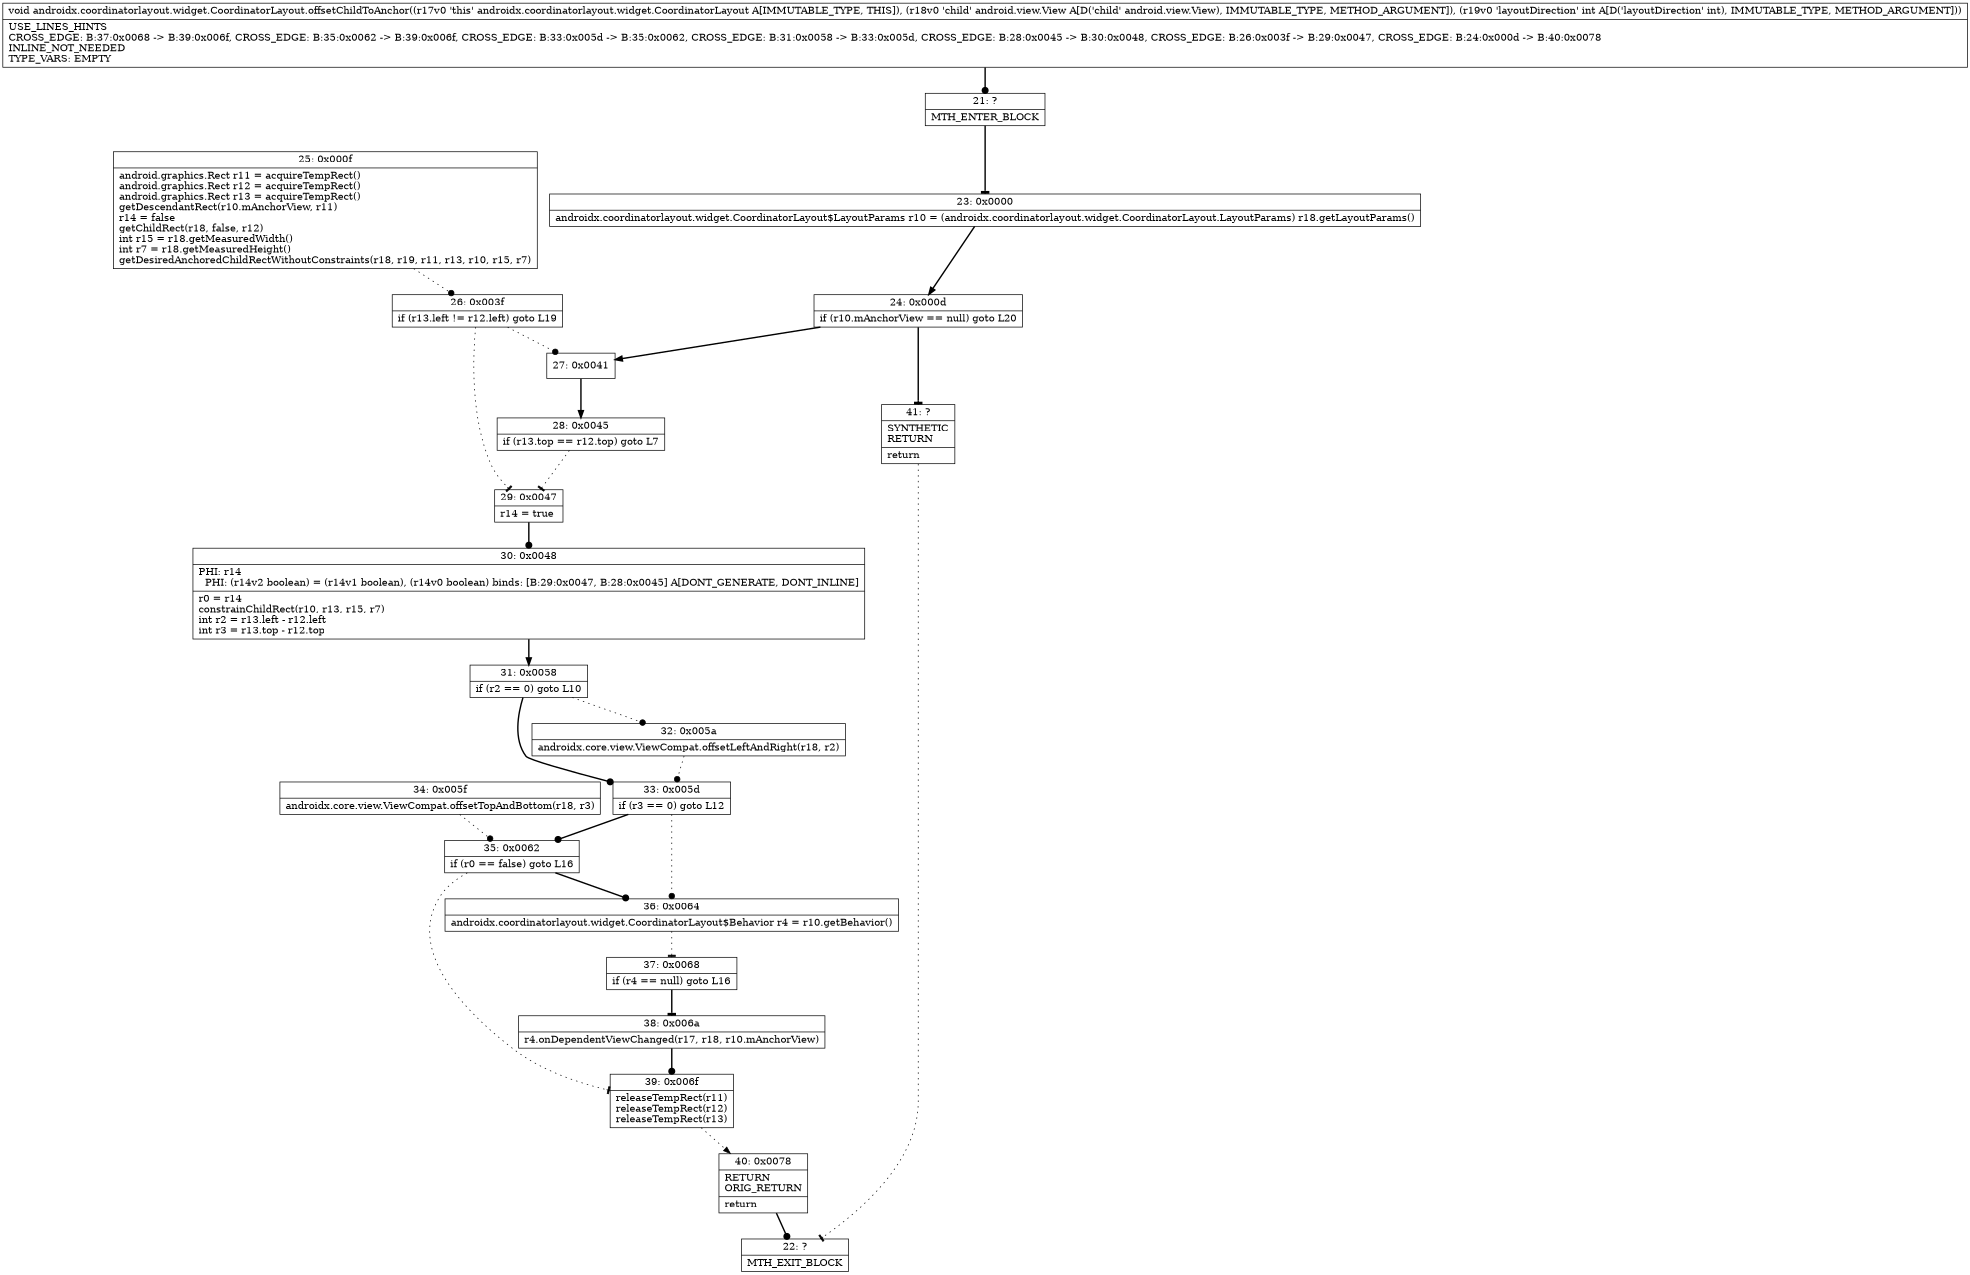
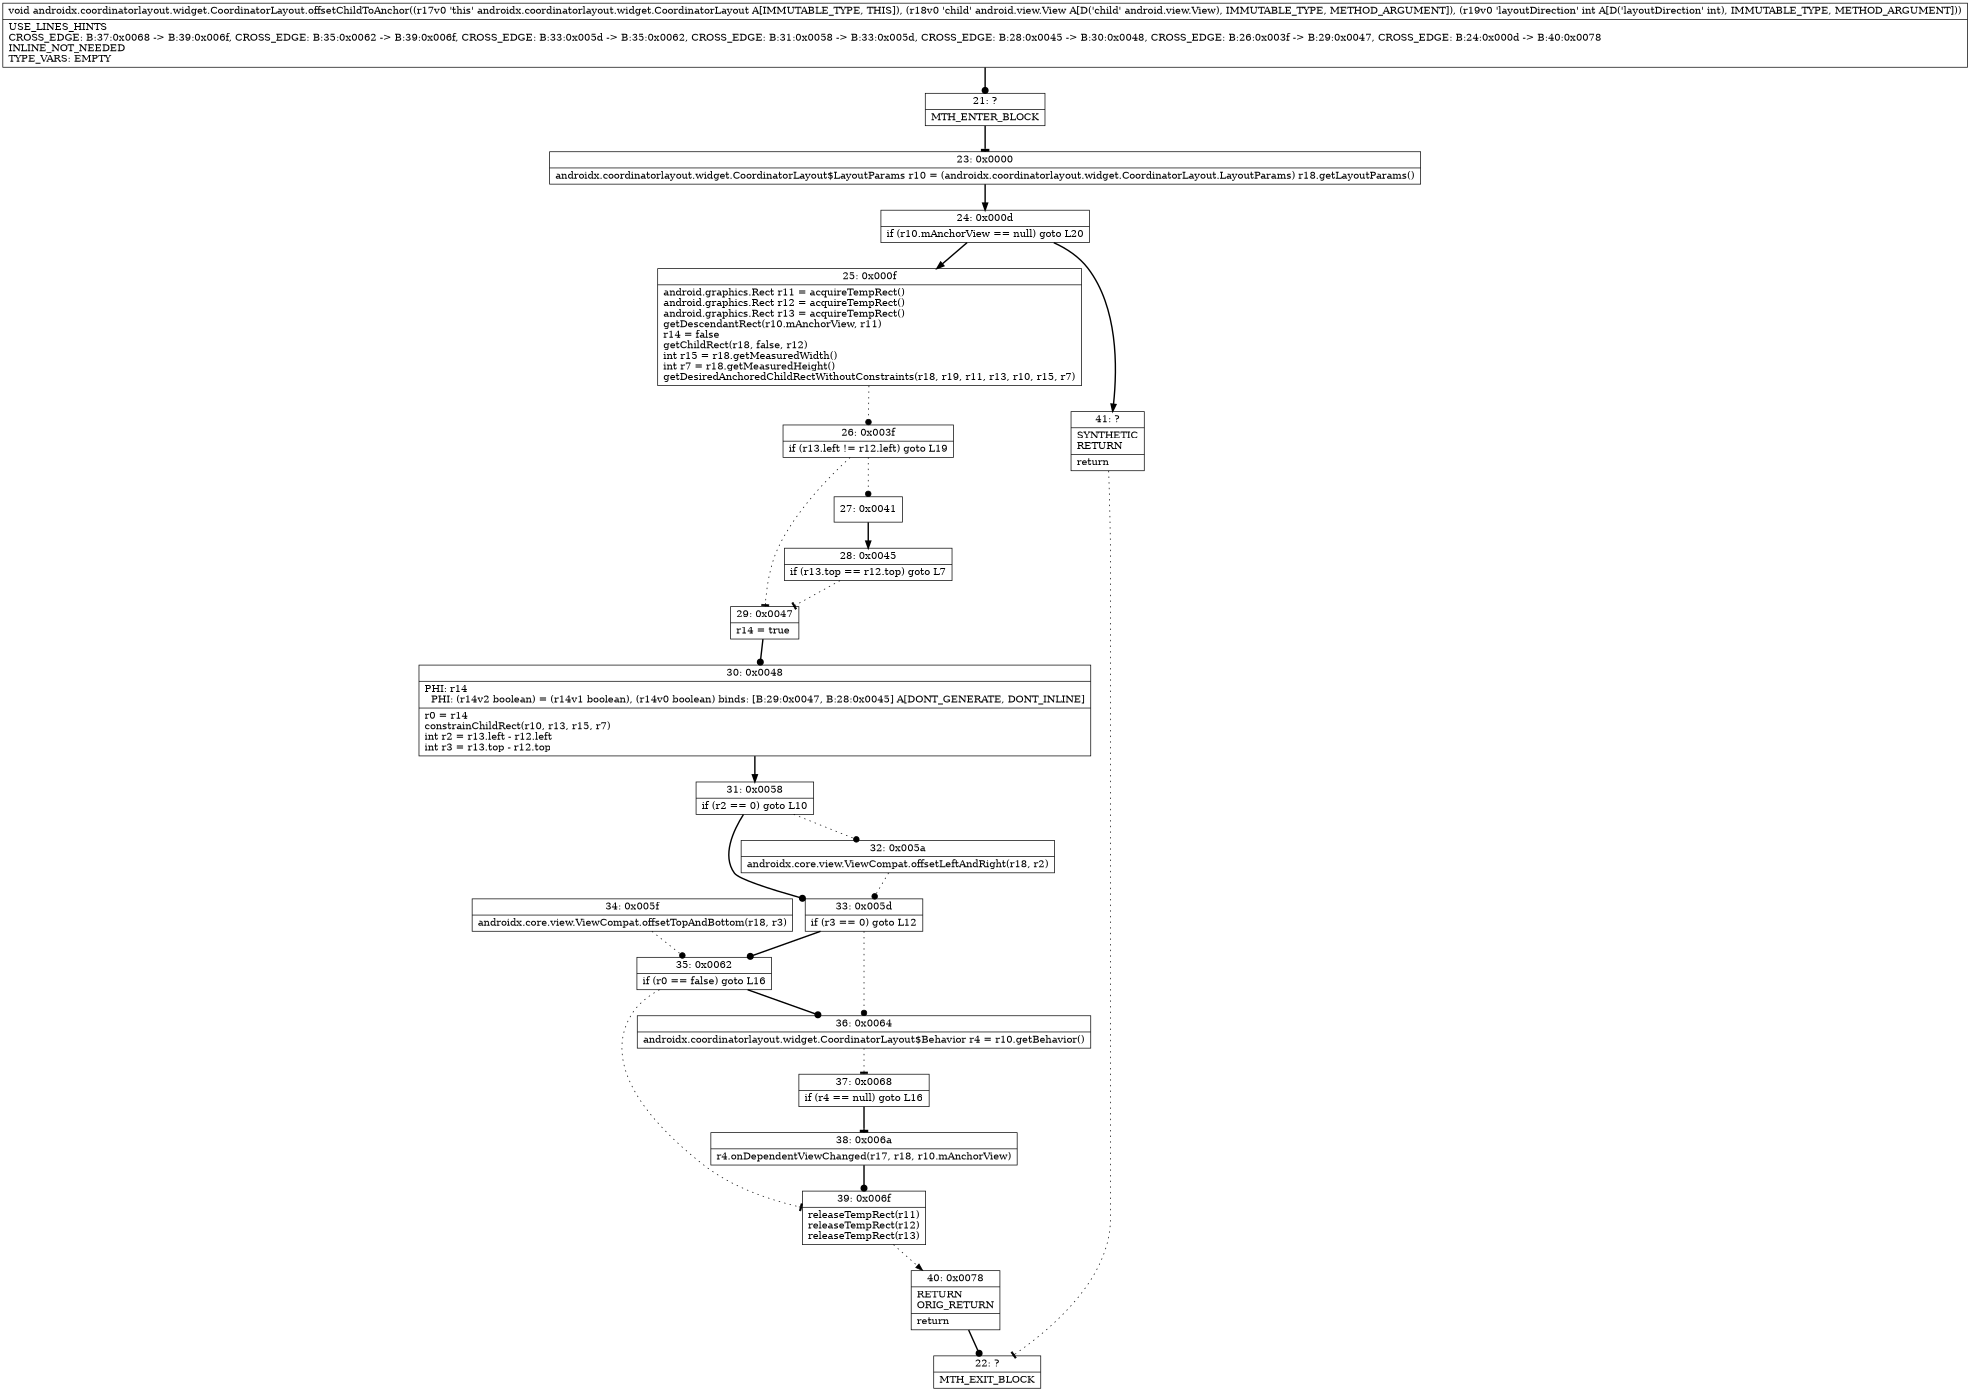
edge "24: 0x000d" -> "27: 0x0041": now "24: 0x000d" -> "25: 0x000f"
edge "24: 0x000d" -> "41: ?": arrowhead tee -> normal
